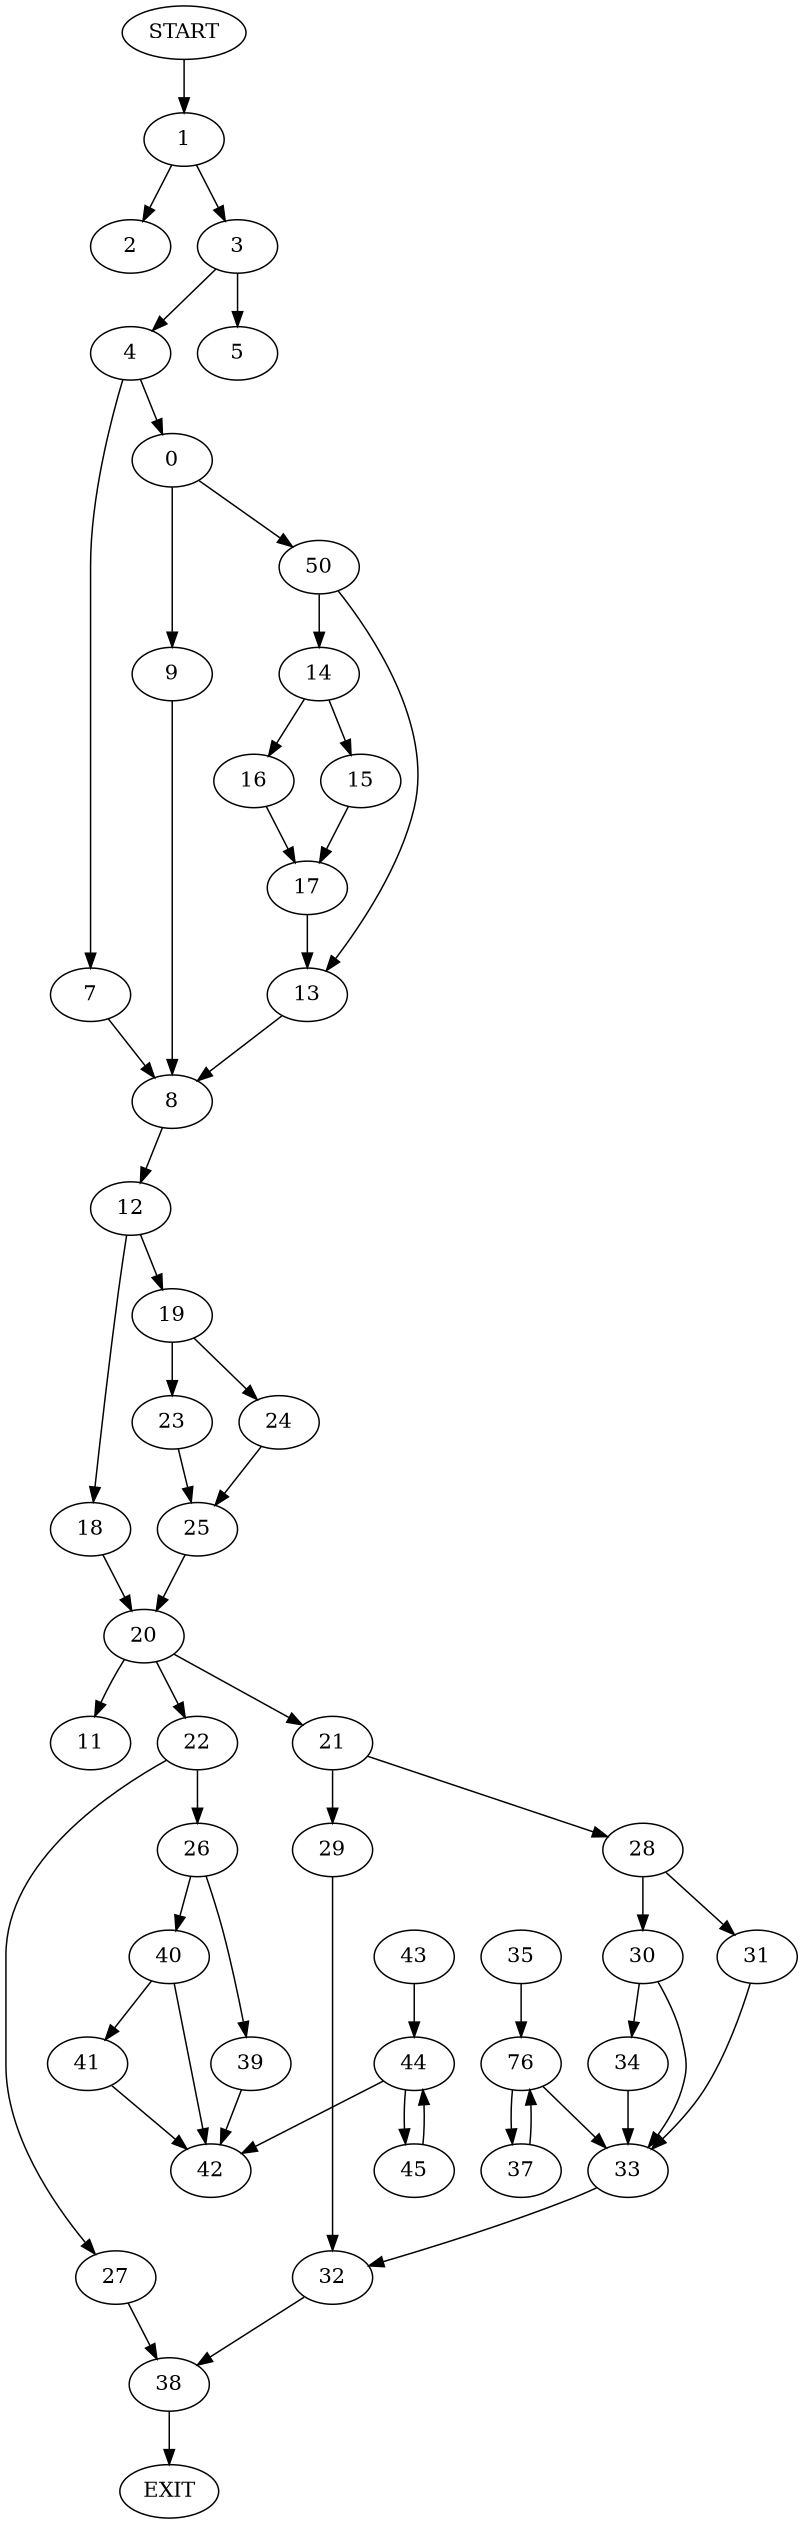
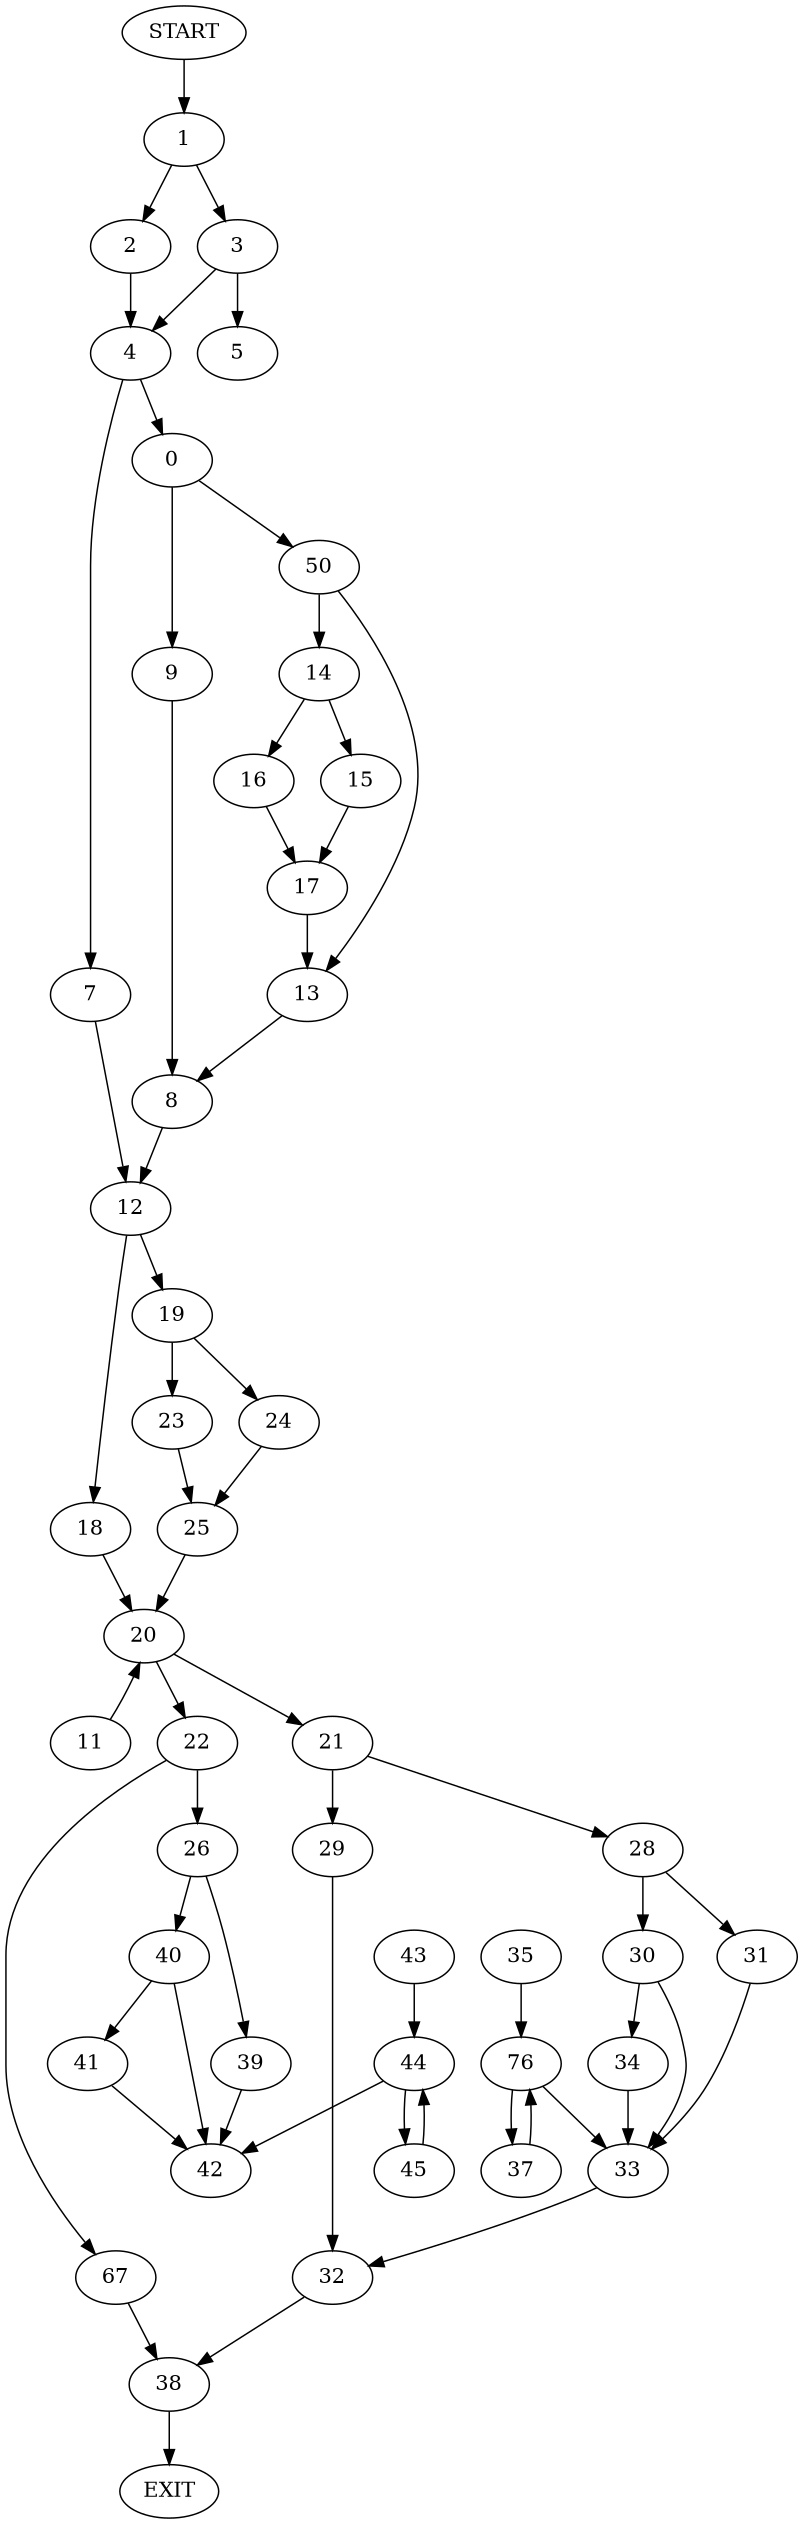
edge "2" -> "4": added
edge "7" -> "8": now "7" -> "12"
edge "20" -> "11": reversed
node "27": label "27" -> "67"
